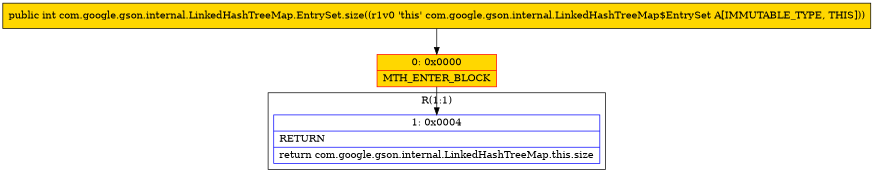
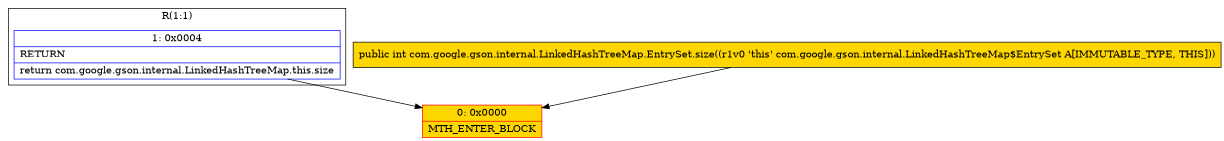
edge "0: 0x0000" -> "1: 0x0004": reversed
